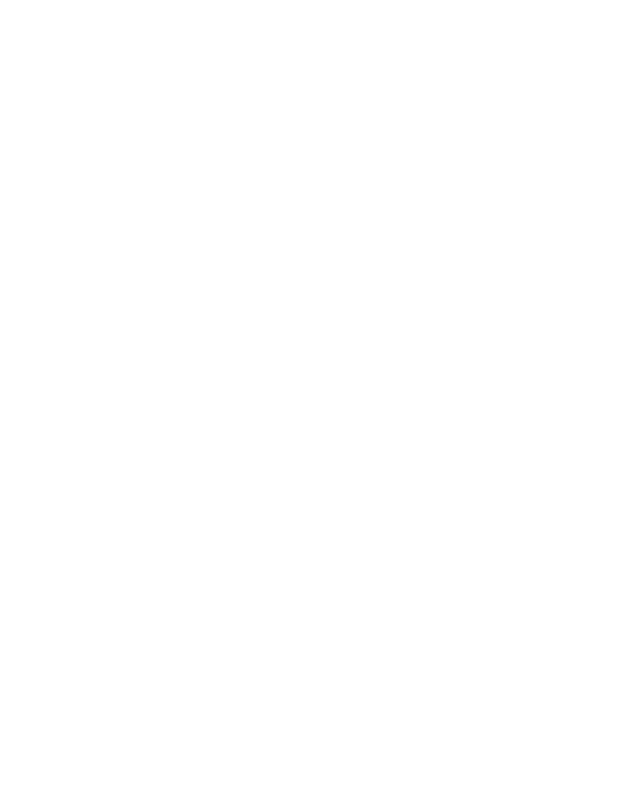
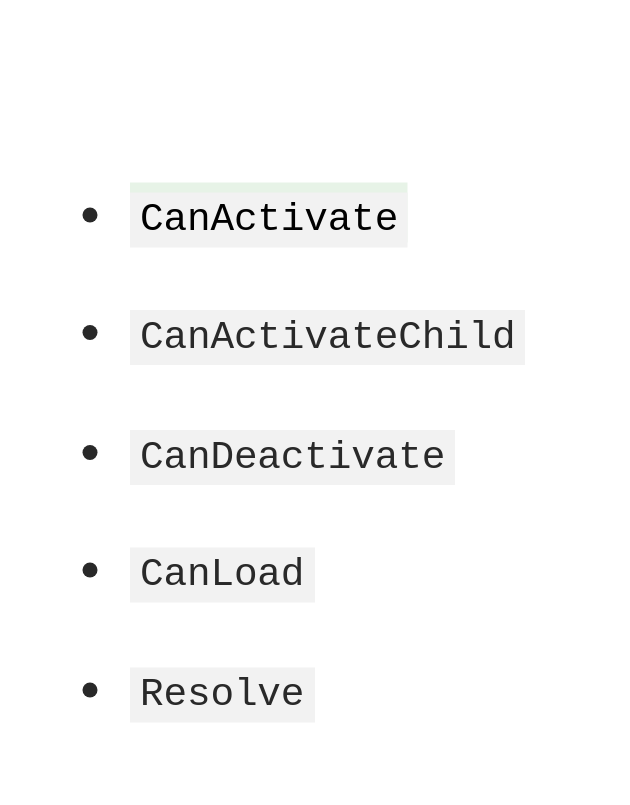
node "CanActivate CanActivateChild CanDeactivate CanLoad Resolve": added
